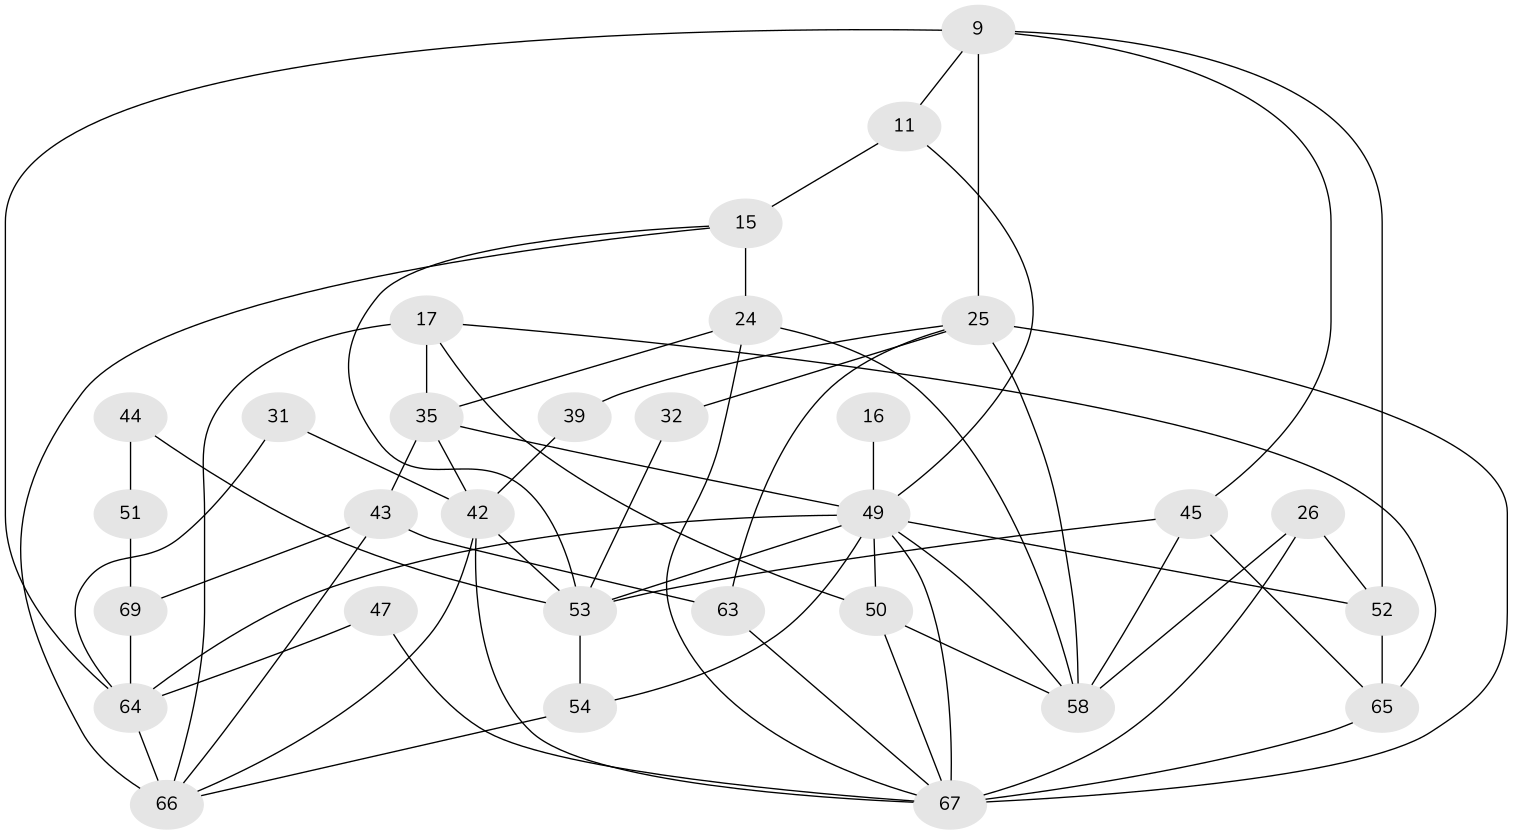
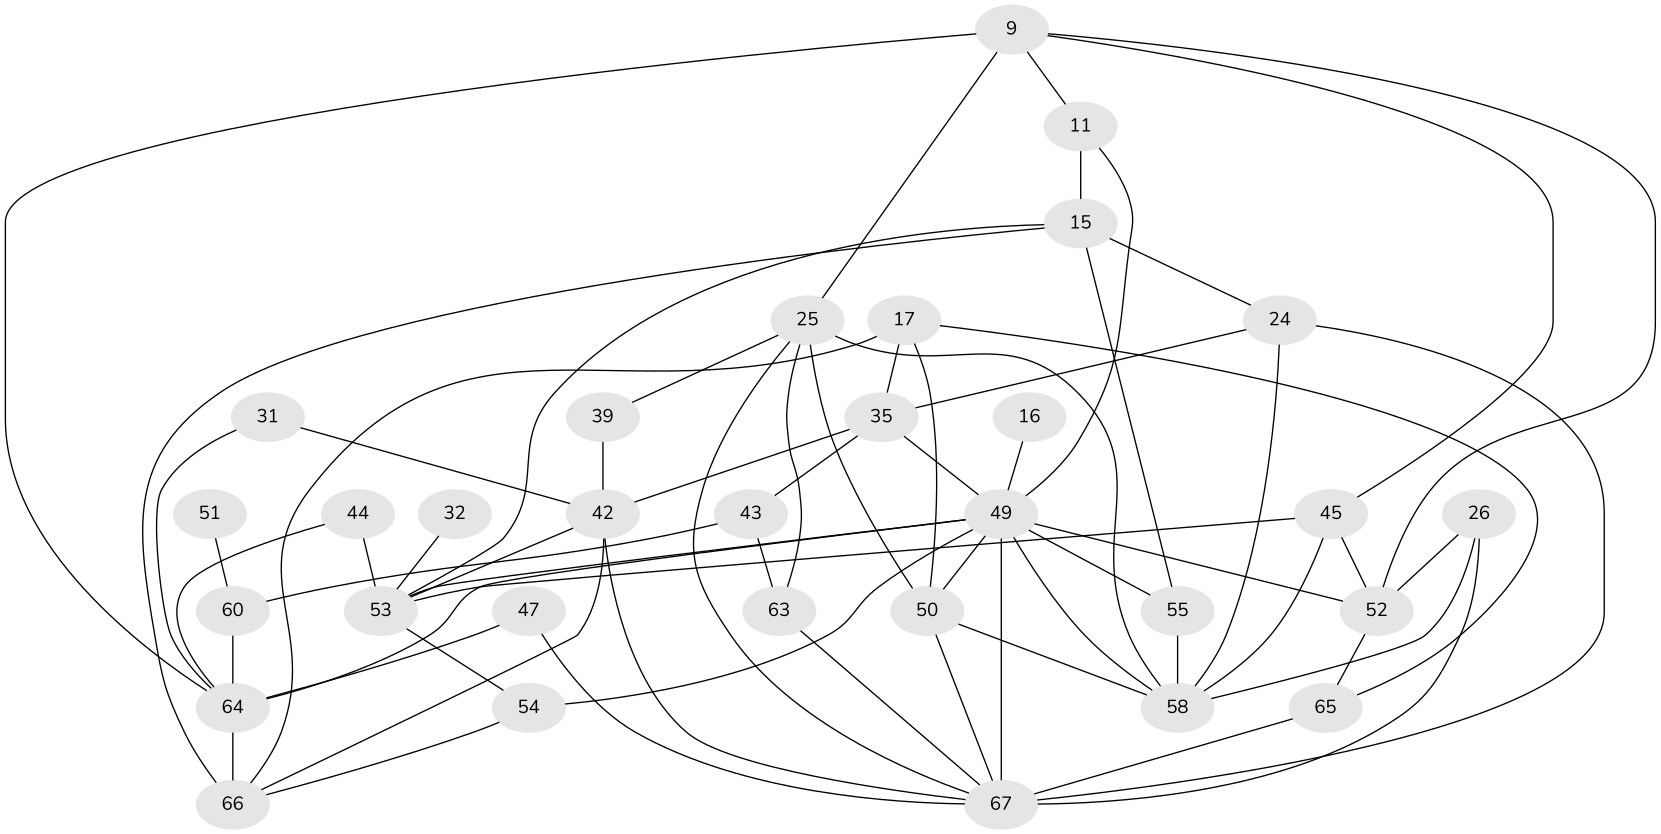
edge "25" -- "32": now "25" -- "50"
edge "44" -- "51": now "44" -- "64"
node "69": label "69" -> "60"
node "55": added
edge "45" -- "65": now "45" -- "52"
edge "43" -- "66": removed
